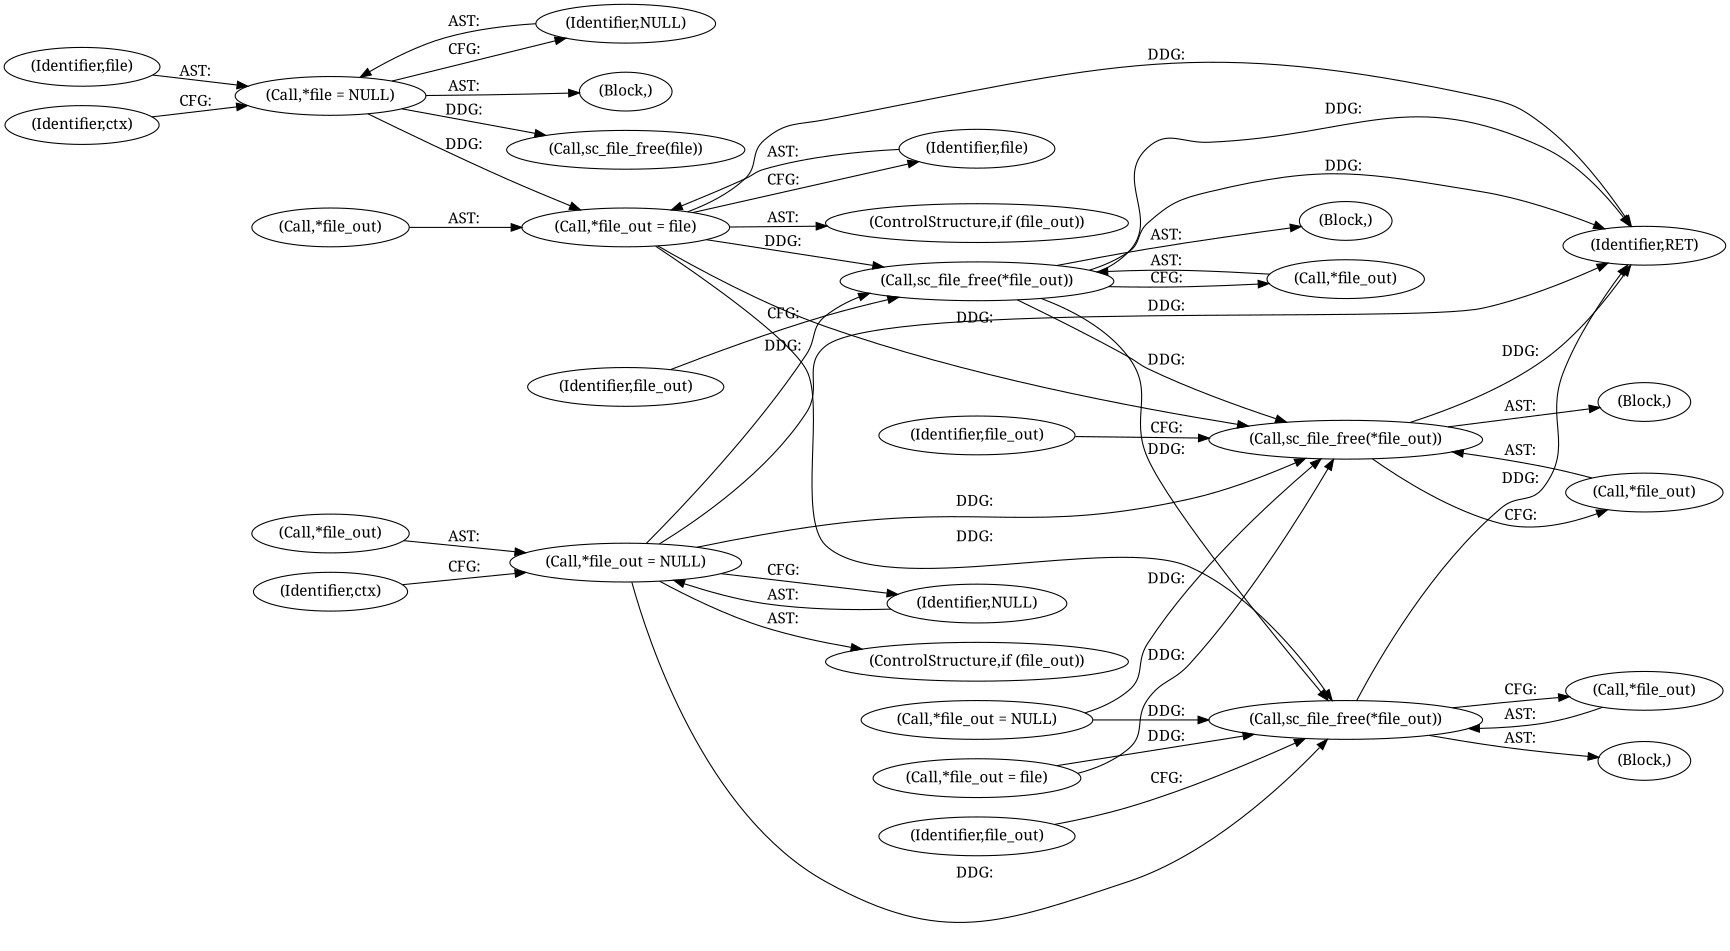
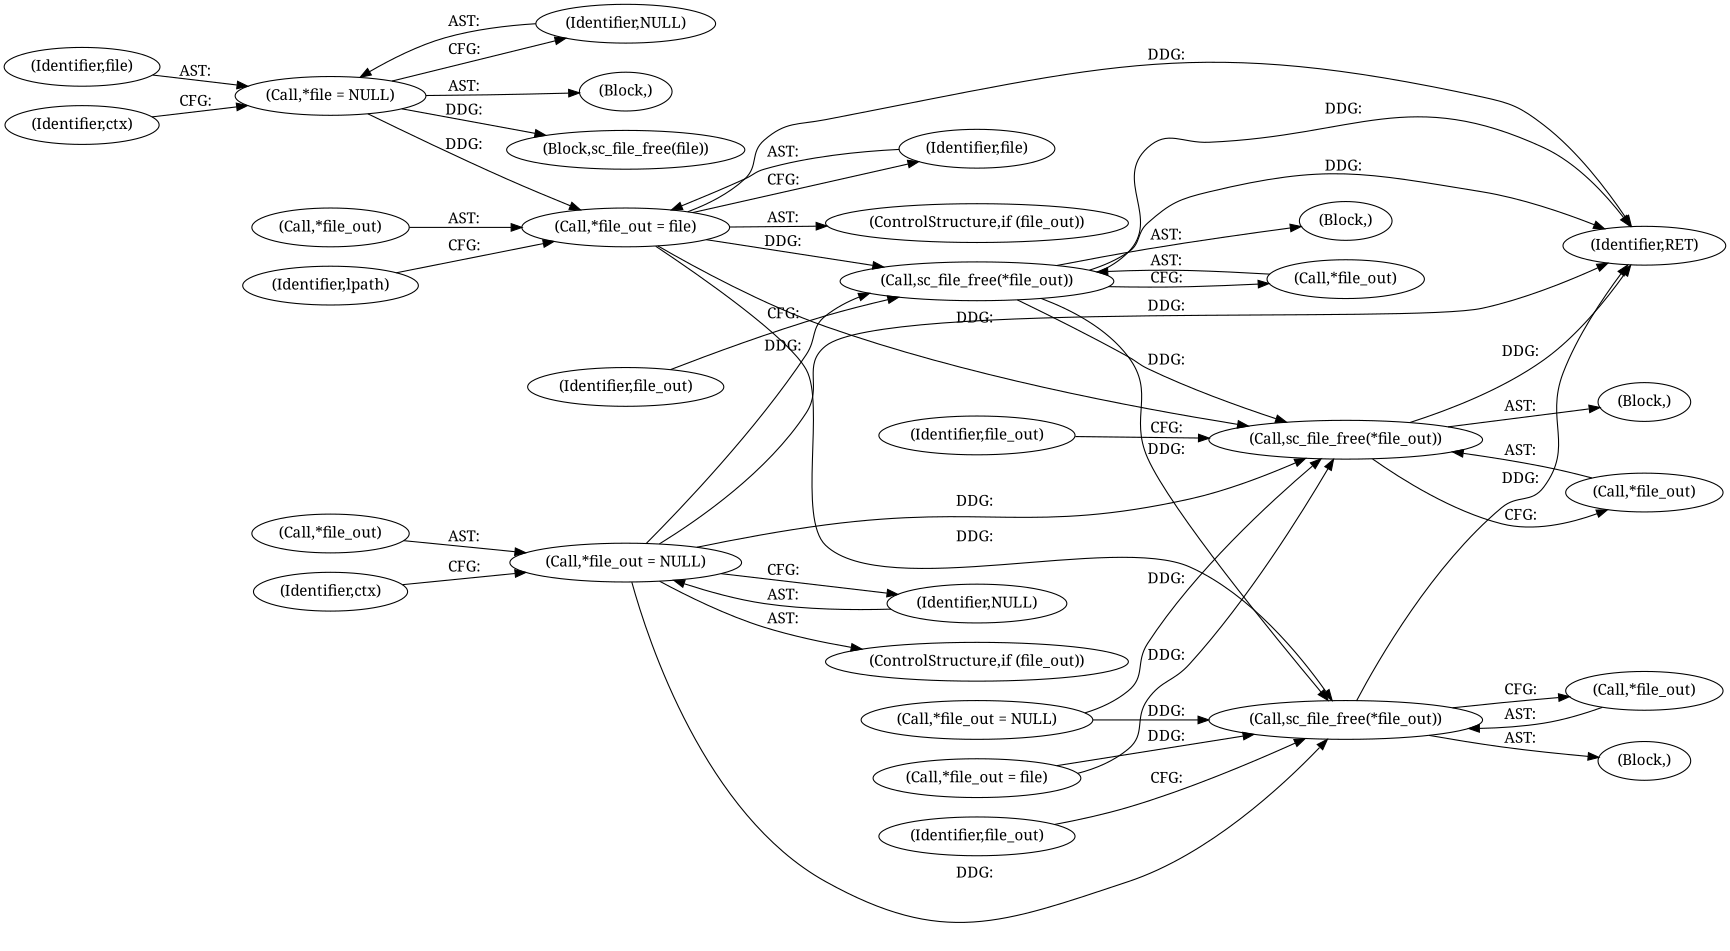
node "(Call,sc_file_free(file))": label "(Call,sc_file_free(file))" -> "(Block,sc_file_free(file))"
node "(Identifier,lpath)": added
